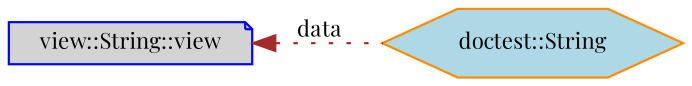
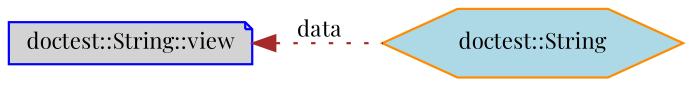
node "view::String::view": label "view::String::view" -> "doctest::String::view"
